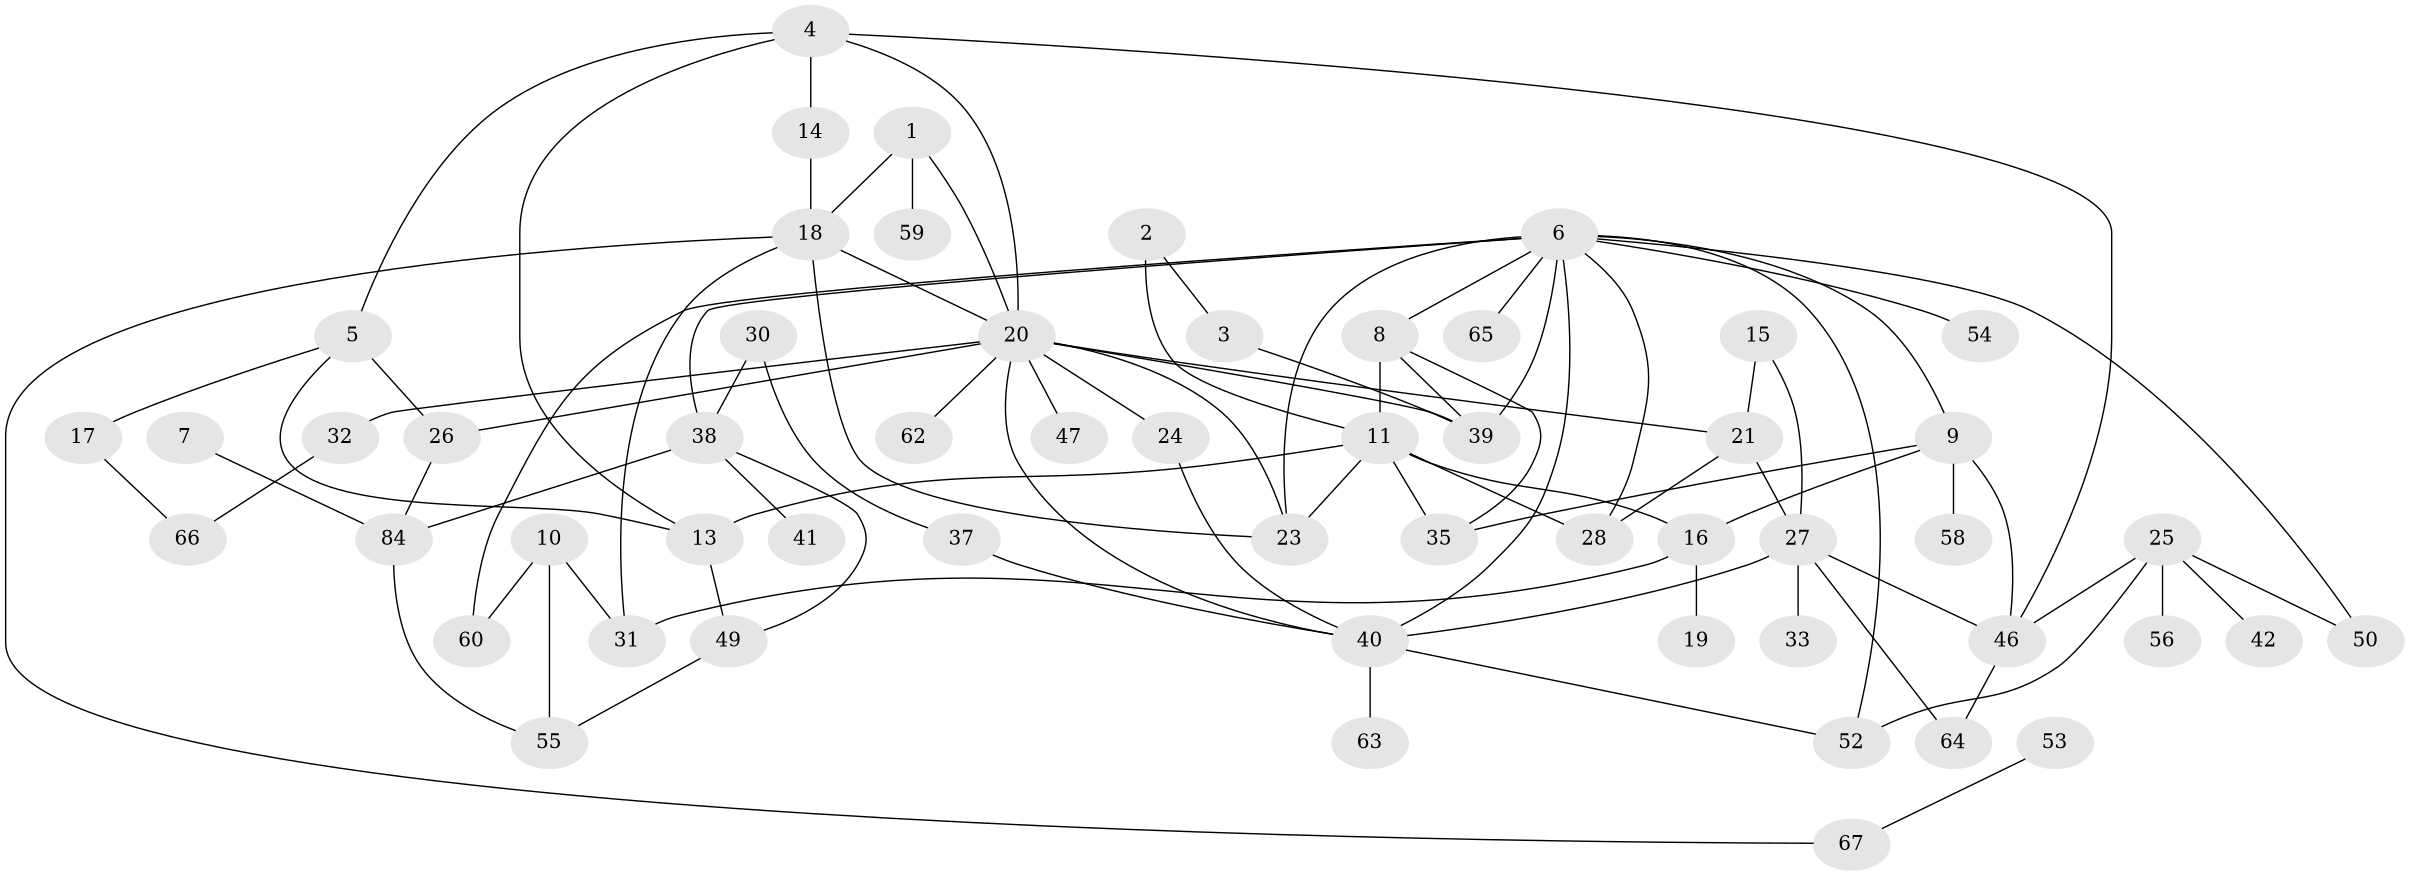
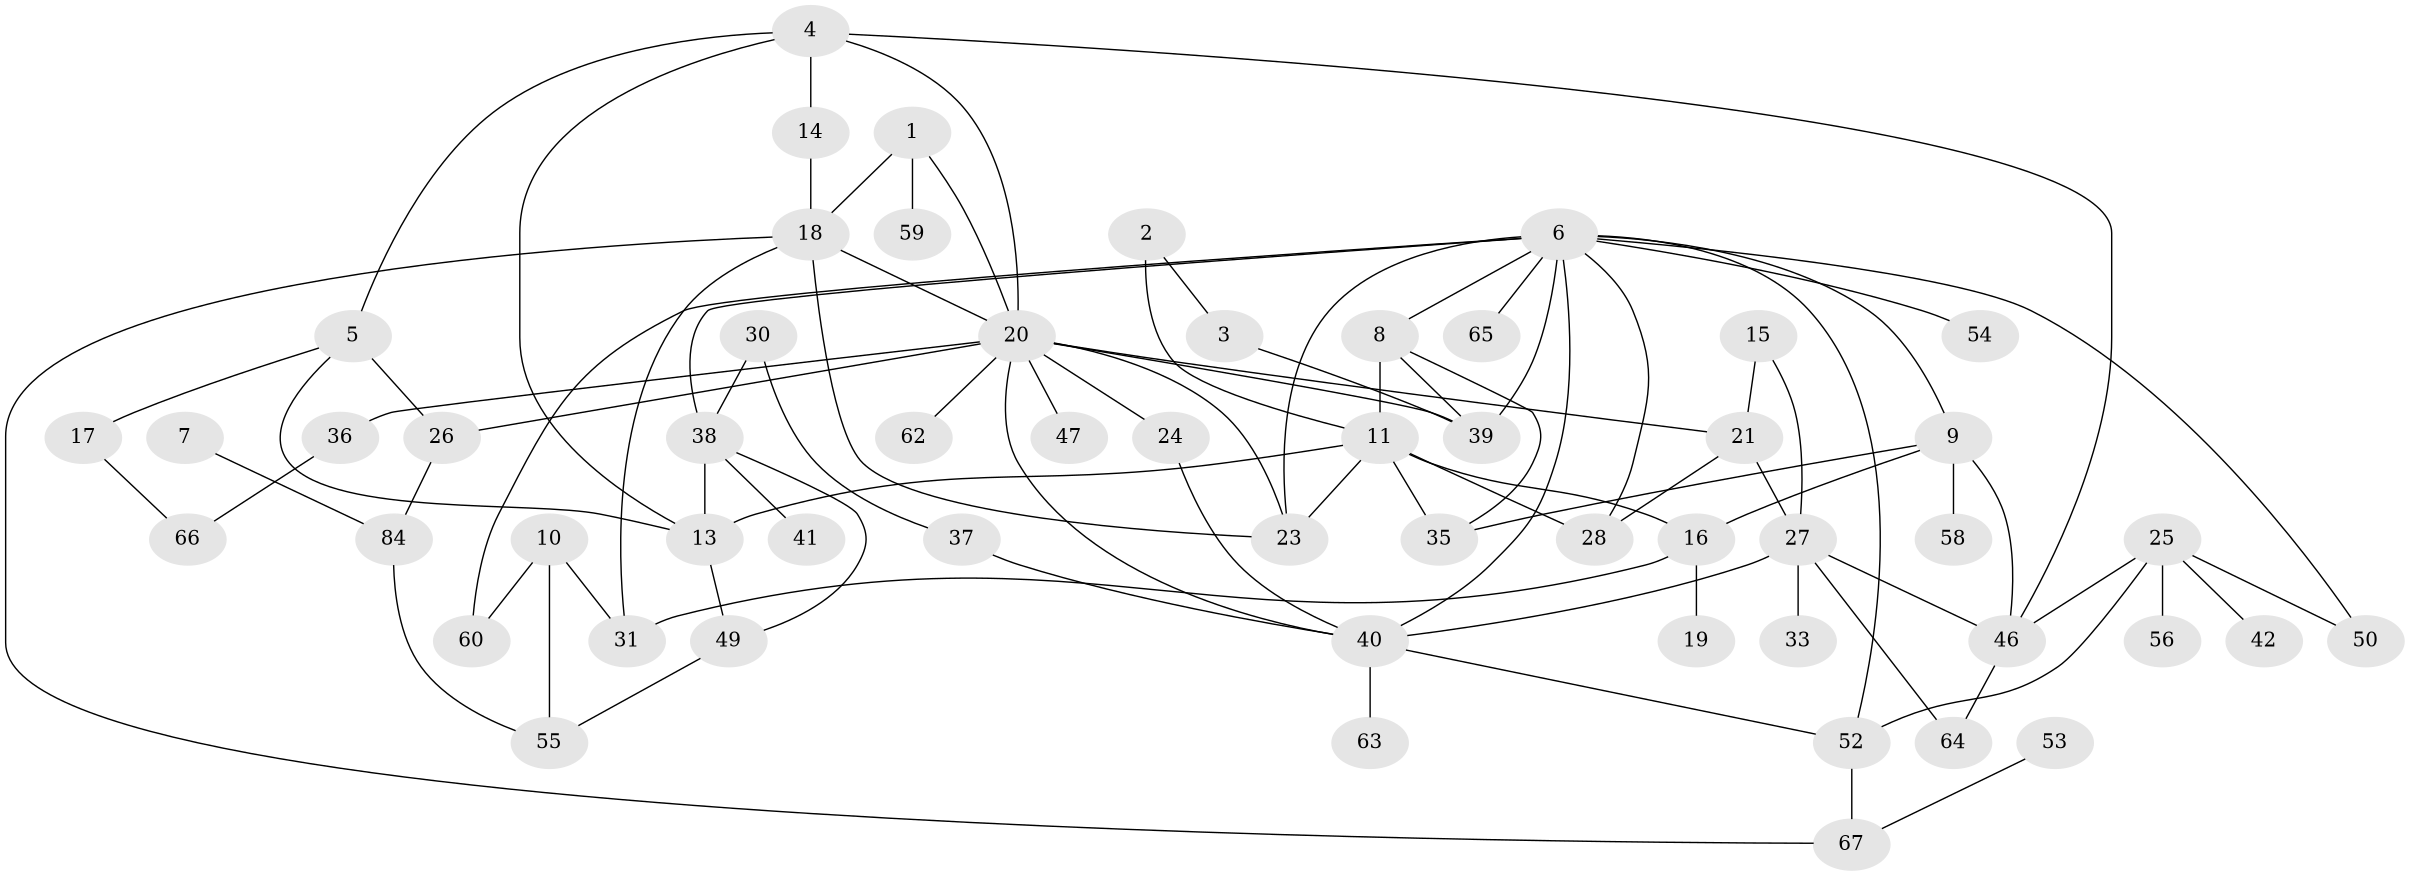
node "32": label "32" -> "36"
edge "38" -- "84": now "38" -- "13"
edge "52" -- "67": added
